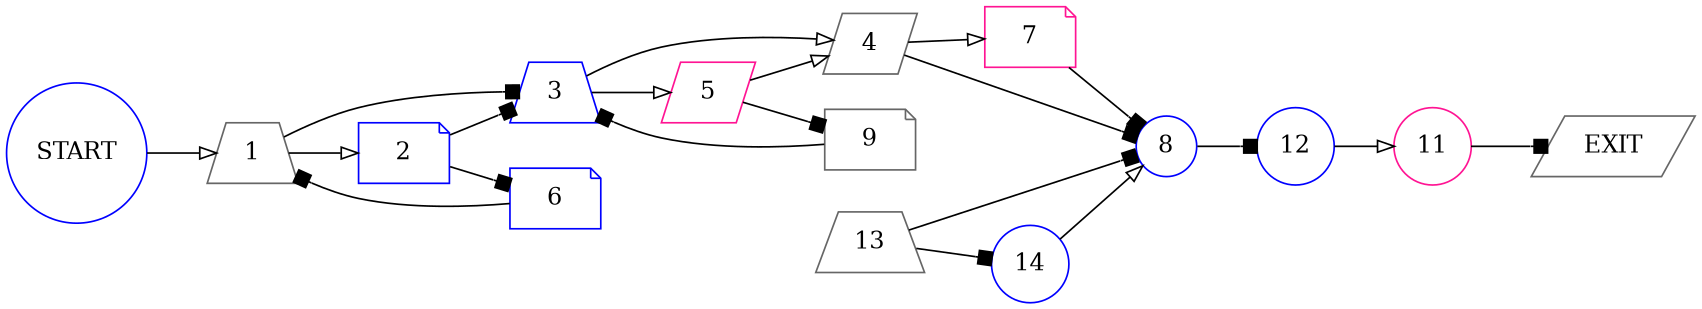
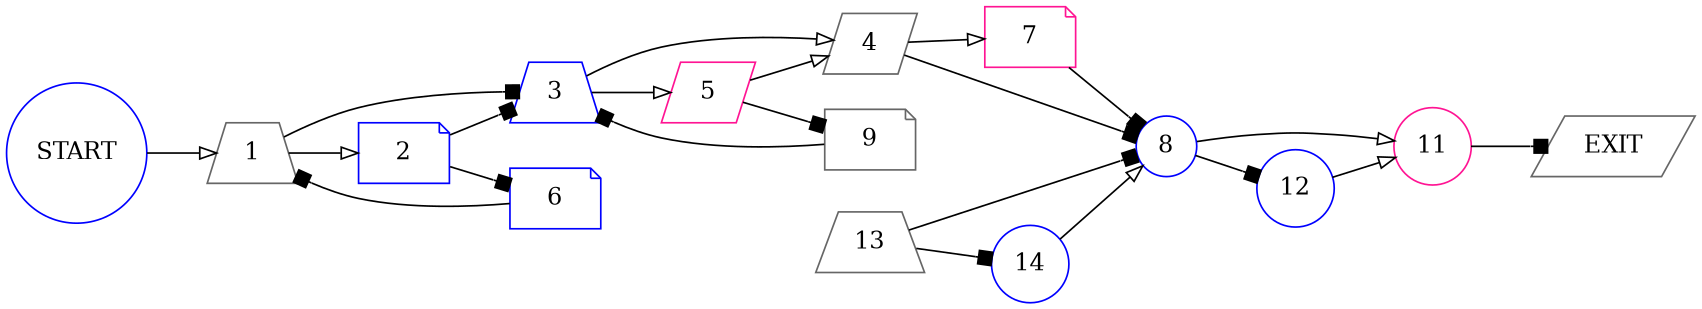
edge "8" -> "11": added
